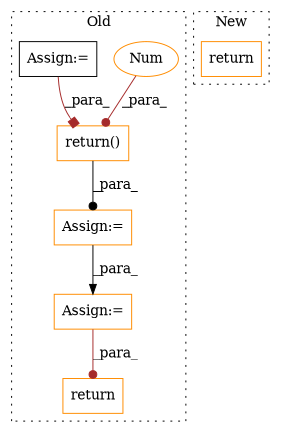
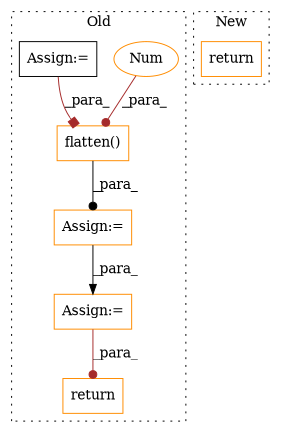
node "return()": label "return()" -> "flatten()"
